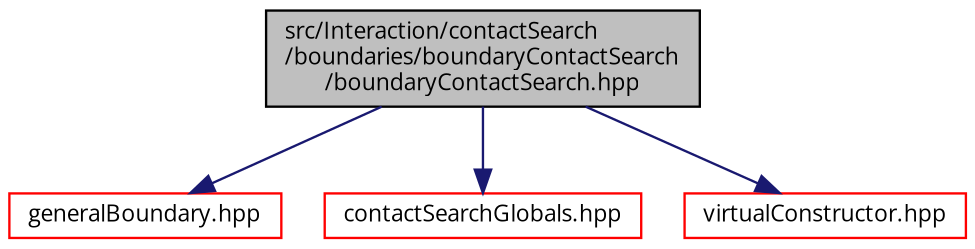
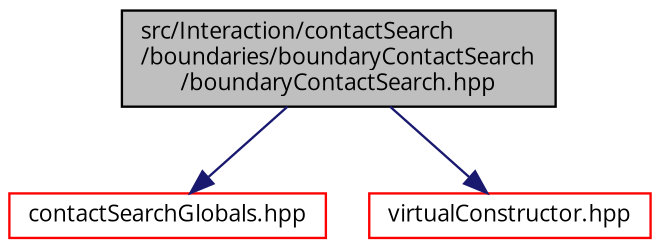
node "generalBoundary.hpp": removed
